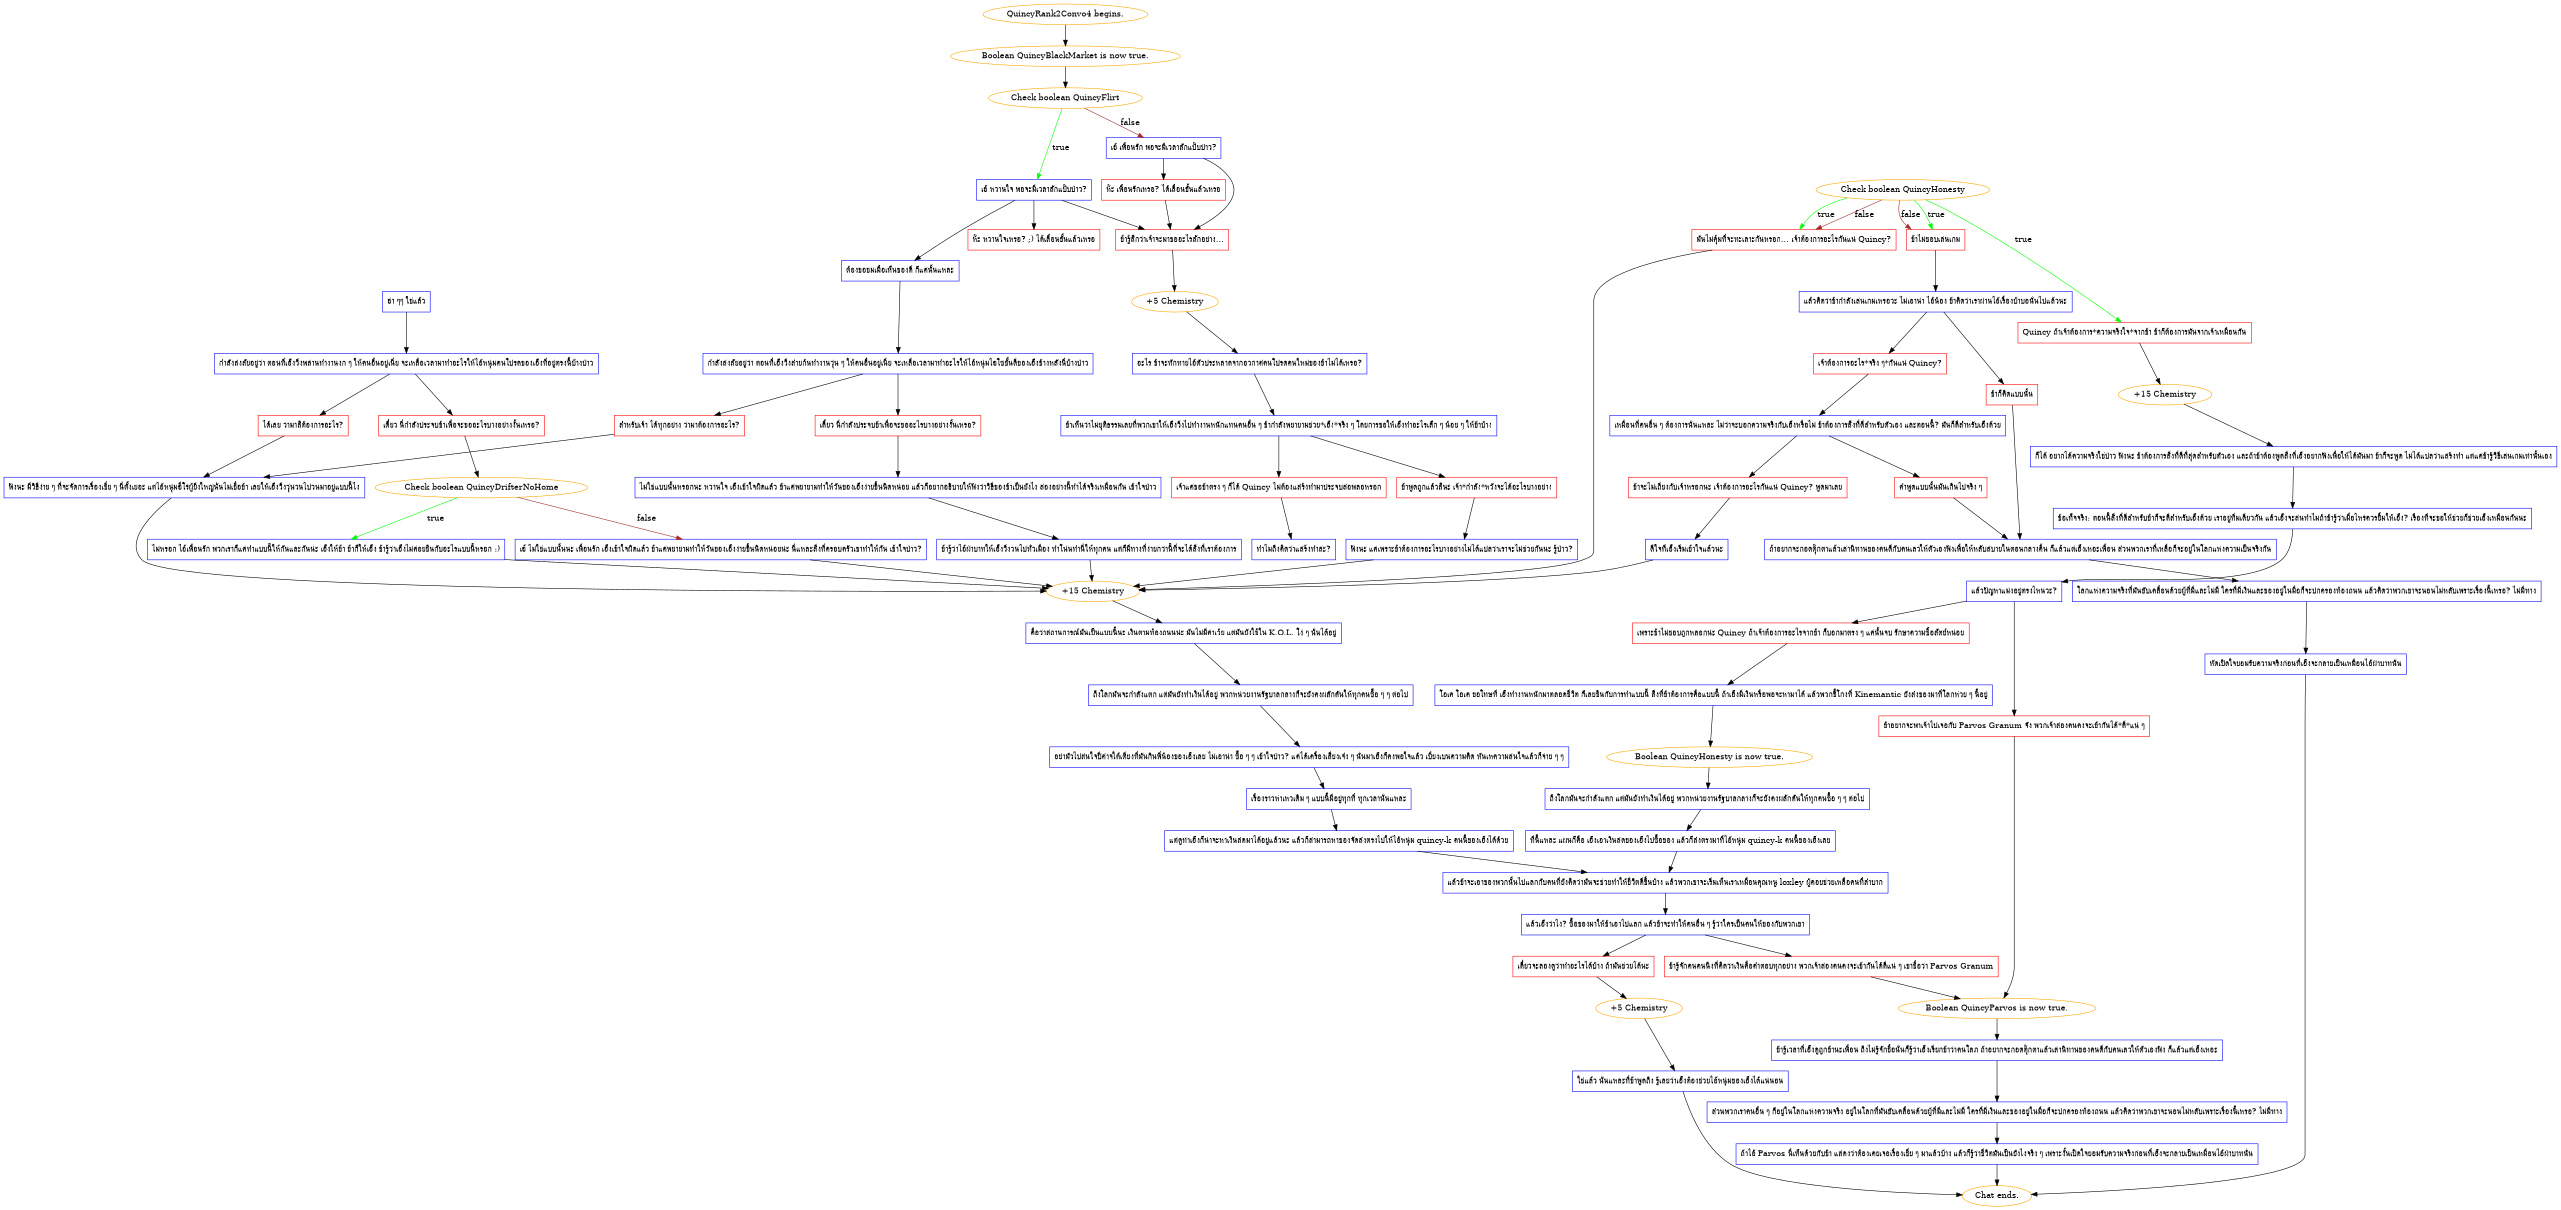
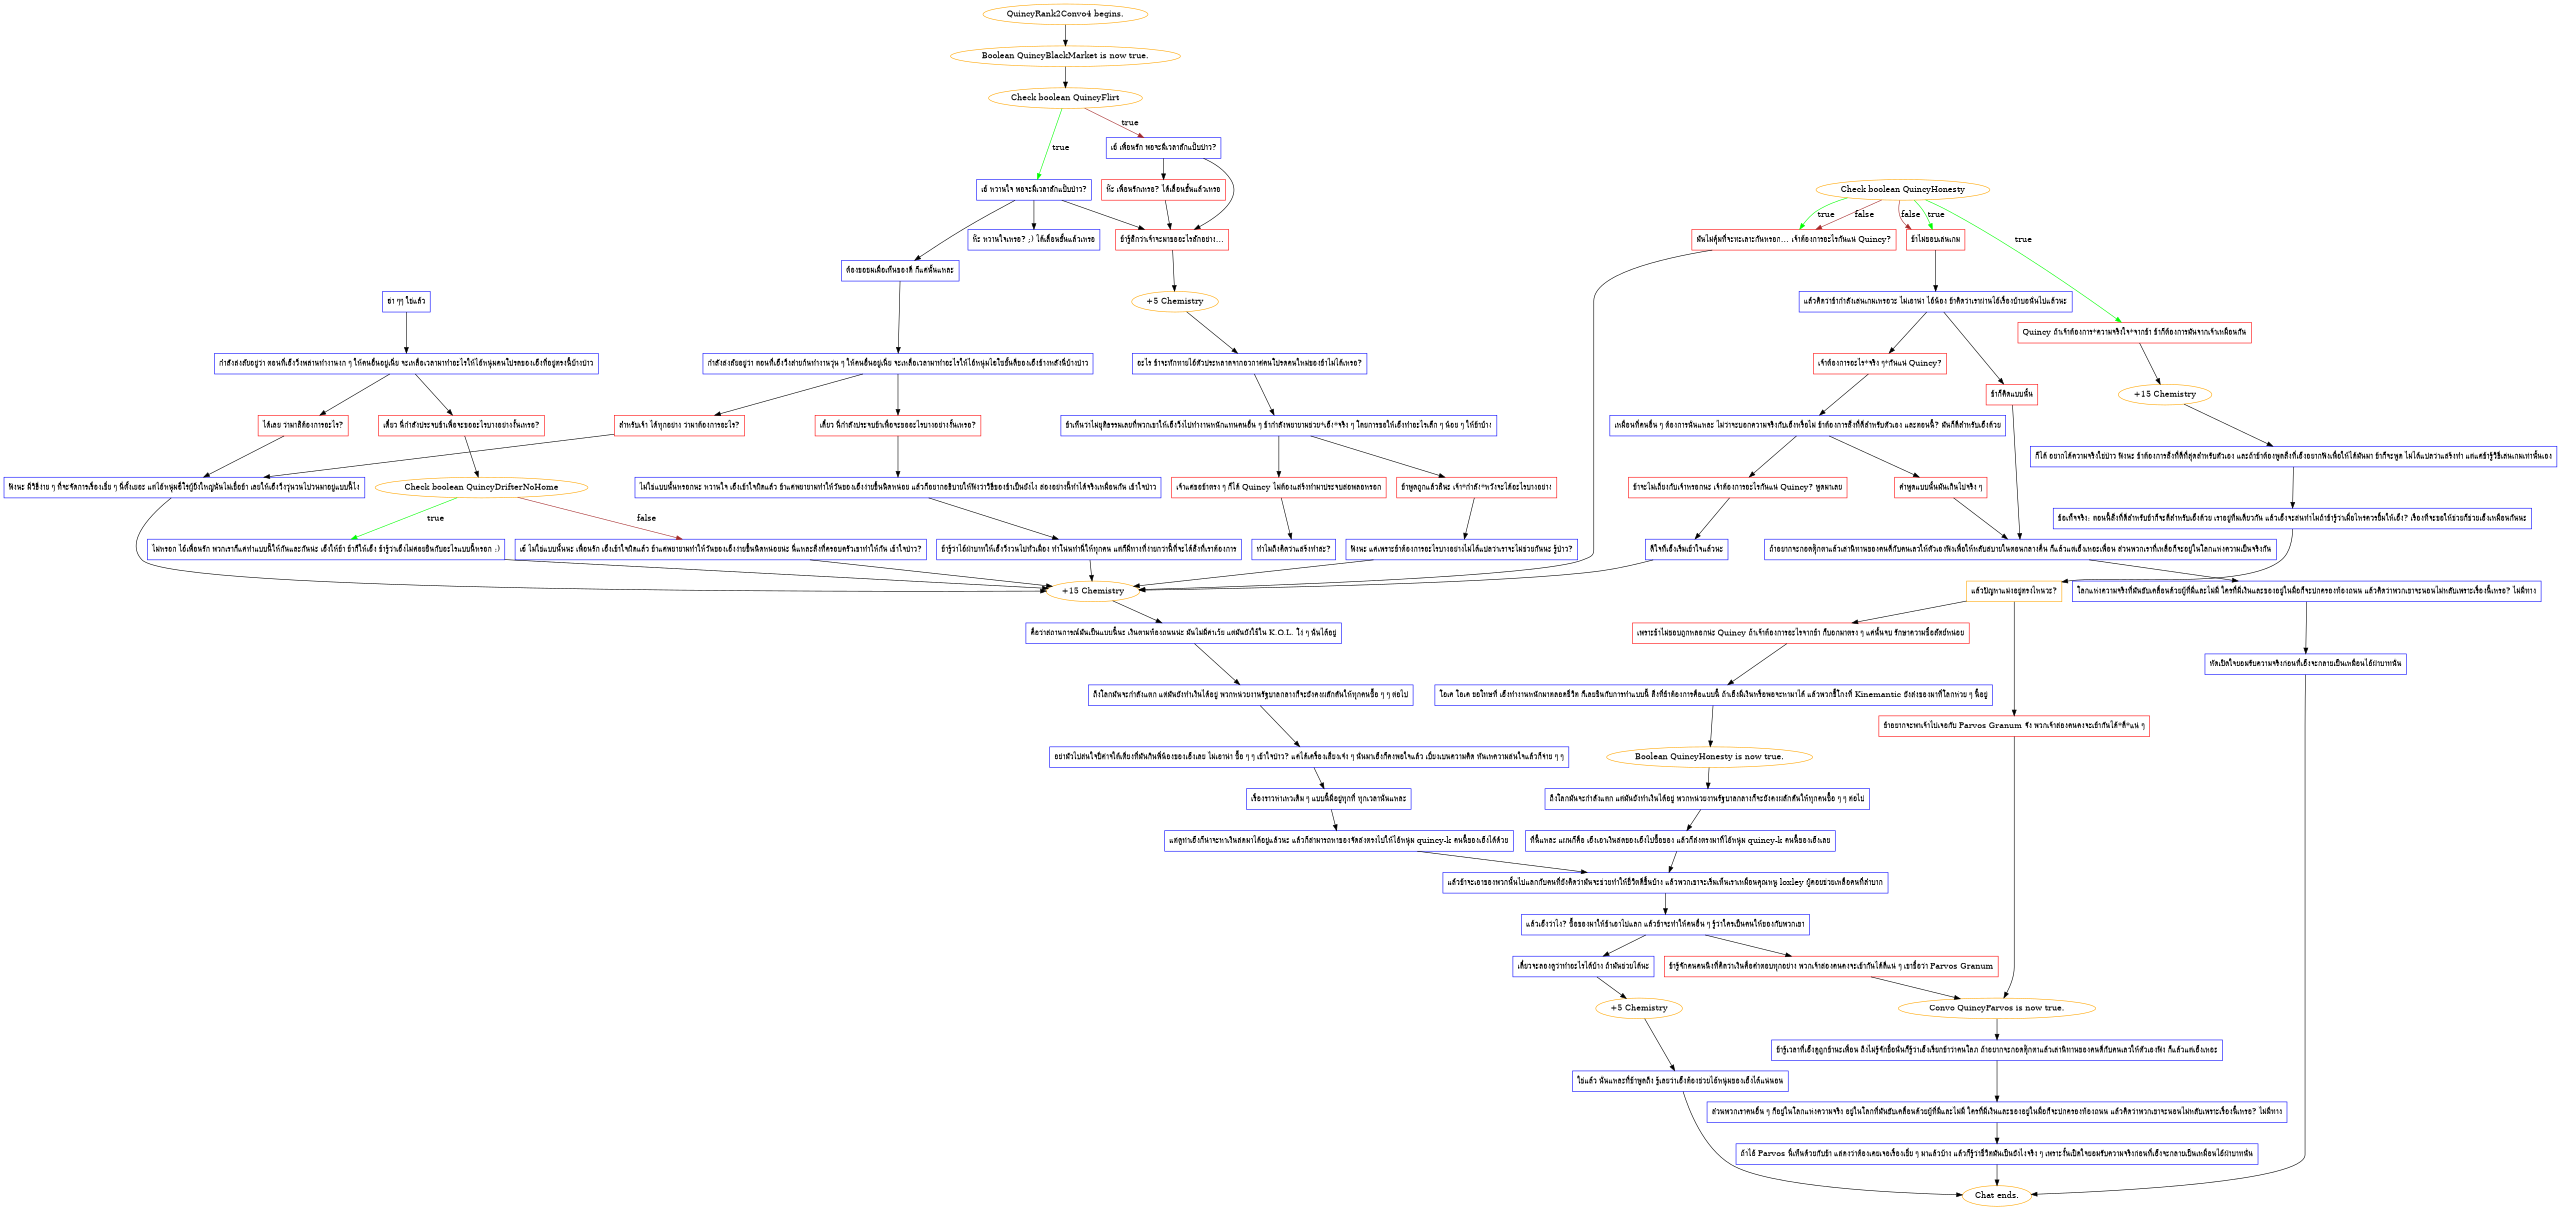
edge "Check boolean QuincyFlirt" -> "เฮ้ เพื่อนรัก พอจะมีเวลาสักแป๊บป่าว?": label "false" -> "true"
node "ห๊ะ หวานใจเหรอ? ;) ได้เลื่อนขั้นแล้วเหรอ": color red -> blue
node "แล้วปัญหาแม่งอยู่ตรงไหนวะ?": color blue -> orange
node "เดี๋ยวจะลองดูว่าทำอะไรได้บ้าง ถ้ามันช่วยได้นะ": color red -> blue
node "Boolean QuincyParvos is now true.": label "Boolean QuincyParvos is now true." -> "Convo QuincyParvos is now true."
